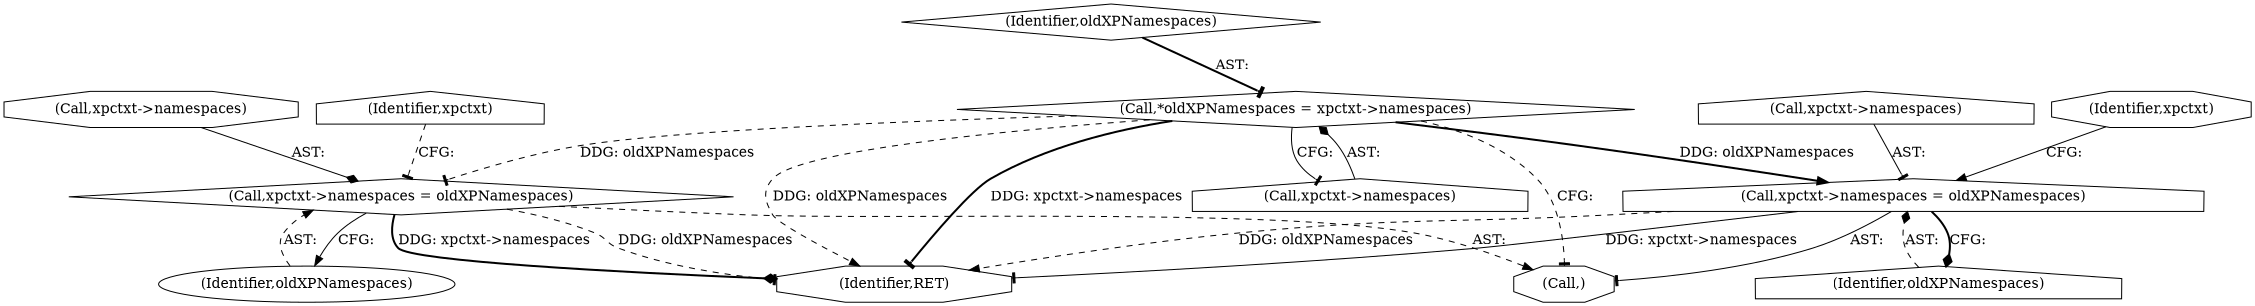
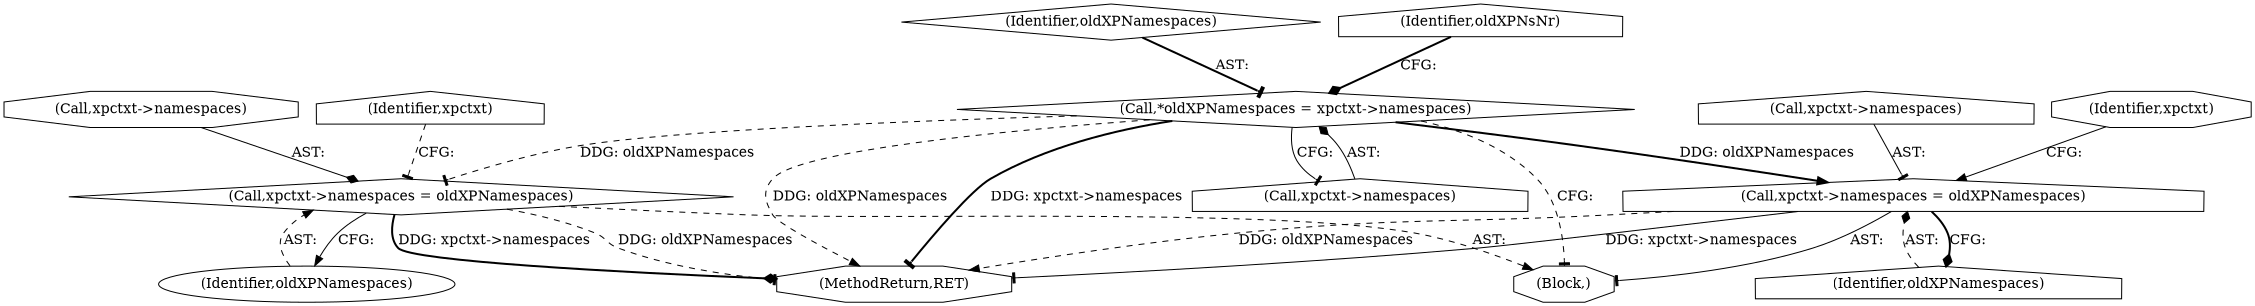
node "(Identifier,oldXPNsNr)": added
node "(Identifier,RET)": label "(Identifier,RET)" -> "(MethodReturn,RET)"
node "(Call,)": label "(Call,)" -> "(Block,)"
